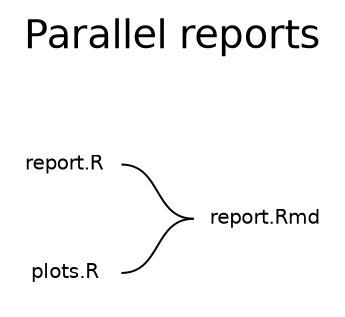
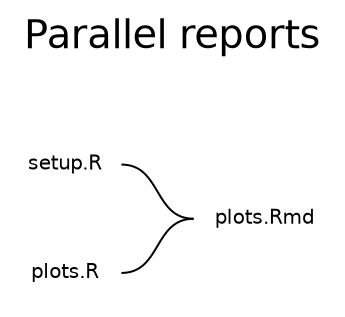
node "report.R": label "report.R" -> "setup.R"
node "report.Rmd": label "report.Rmd" -> "plots.Rmd"
